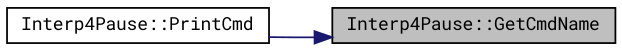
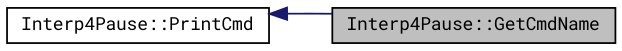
edge "Interp4Pause::PrintCmd" -> "Interp4Pause::GetCmdName": reversed
